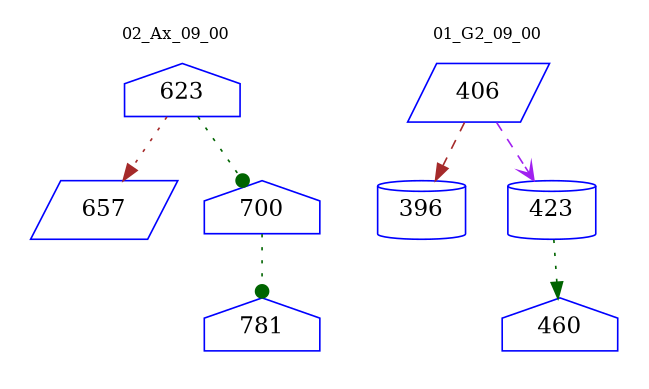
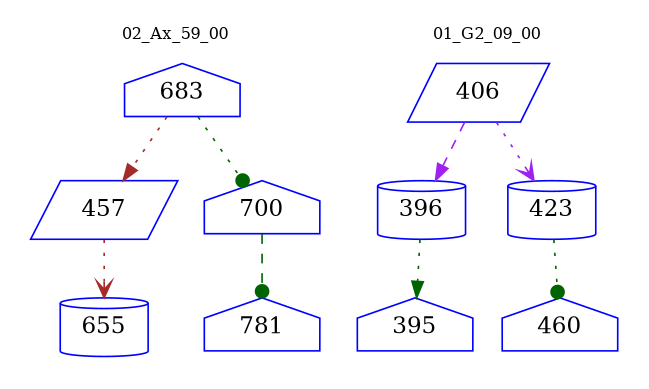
cluster "02_Ax_09_00": label "02_Ax_09_00" -> "02_Ax_59_00"
node "623": label "623" -> "683"
edge "406" -> "396": color brown -> purple
edge "406" -> "423": style dashed -> dotted
node "657": label "657" -> "457"
edge "700" -> "781": style dotted -> dashed
edge "423" -> "460": arrowhead normal -> dot
node "655": added
node "395": added
